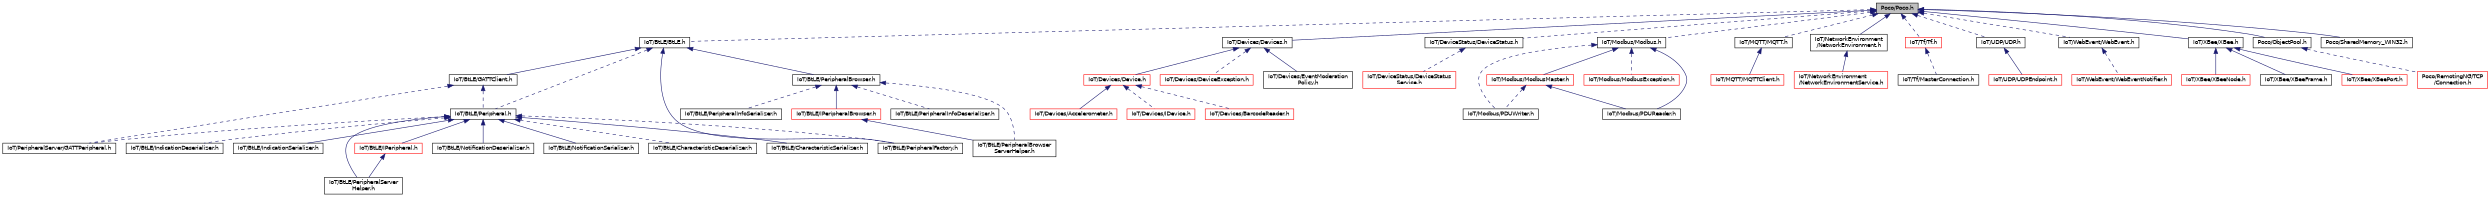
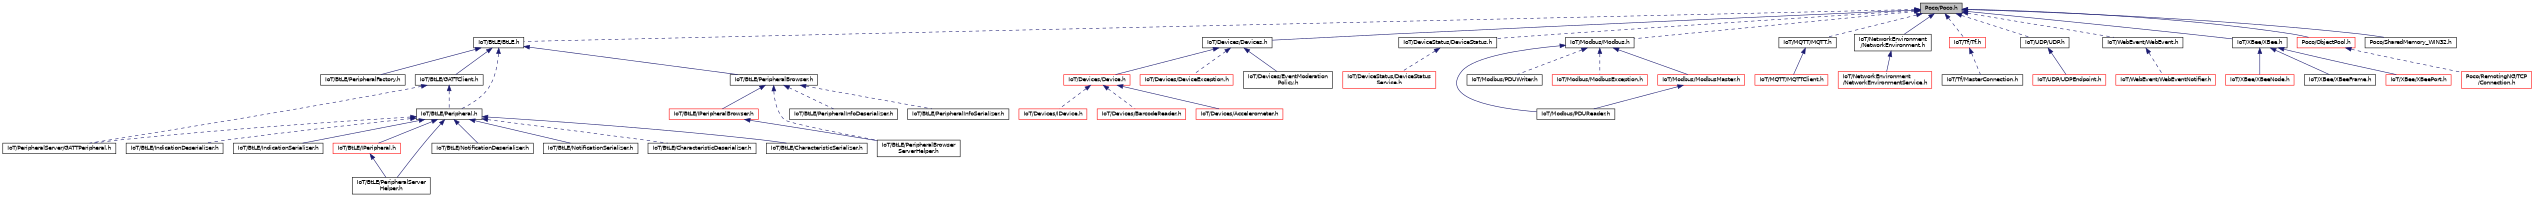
node "Poco/ObjectPool.h": color black -> red
edge "IoT/Modbus/PDUWriter.h" -> "IoT/Modbus/ModbusMaster.h": removed
edge "IoT/BtLE/PeripheralFactory.h" -> "IoT/BtLE/Peripheral.h": removed
